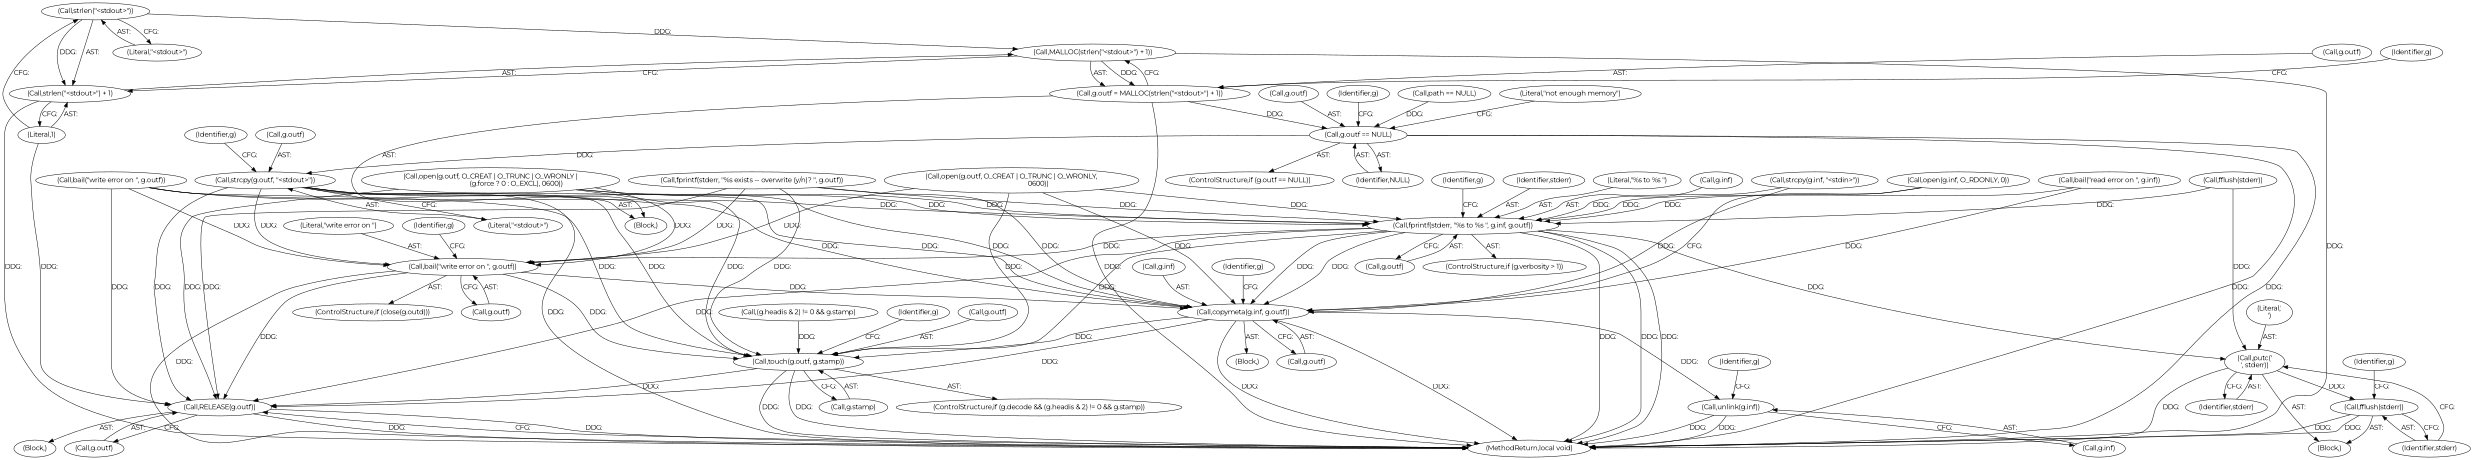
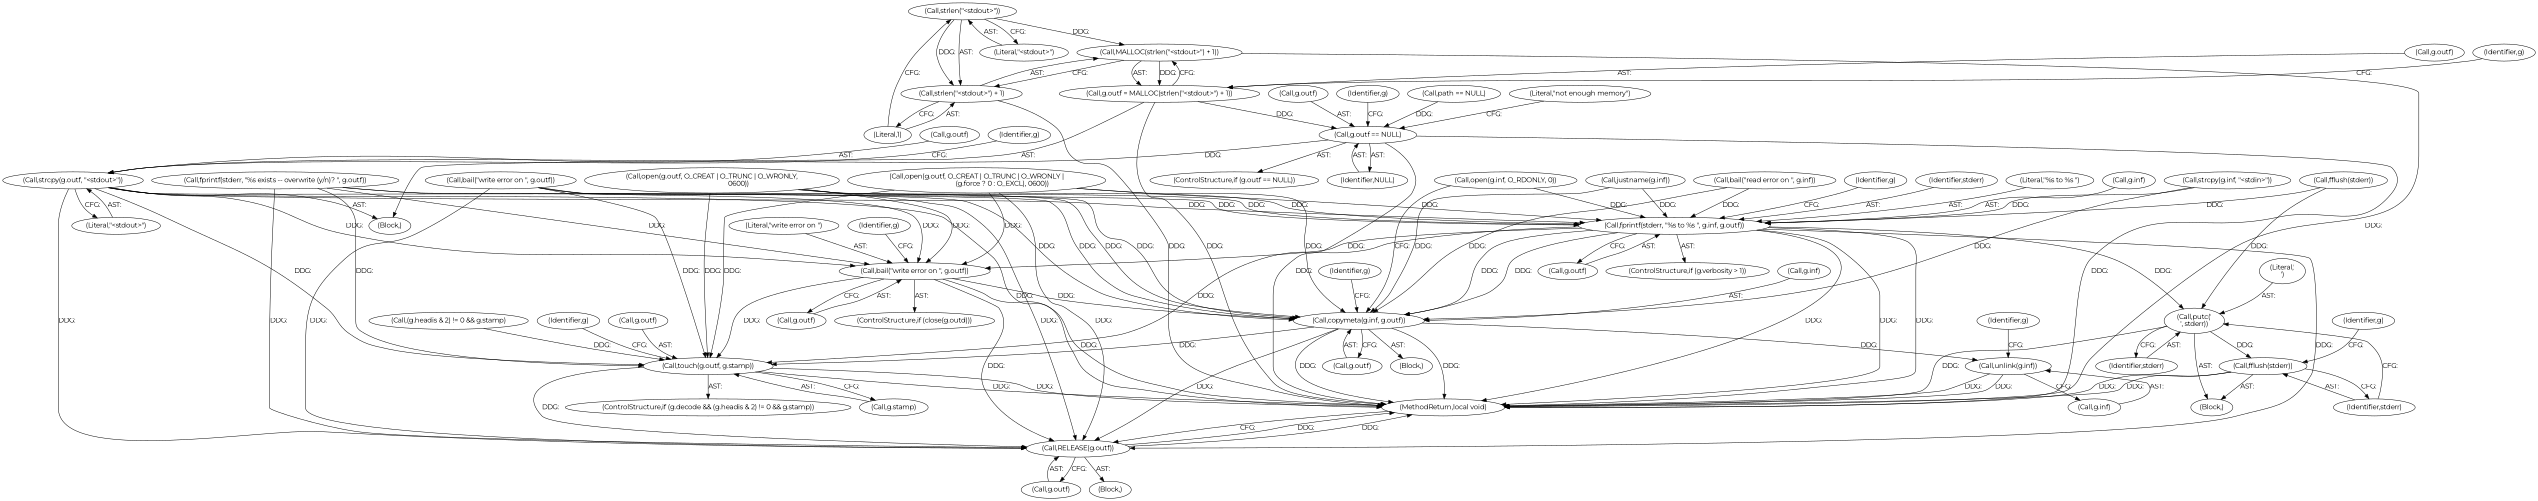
node "(Call,justname(g.inf))": added
edge "(Literal,1)" -> "(Call,RELEASE(g.outf))": now "(Call,open(g.outf, O_CREAT | O_TRUNC | O_WRONLY, 0600))" -> "(Call,RELEASE(g.outf))"
